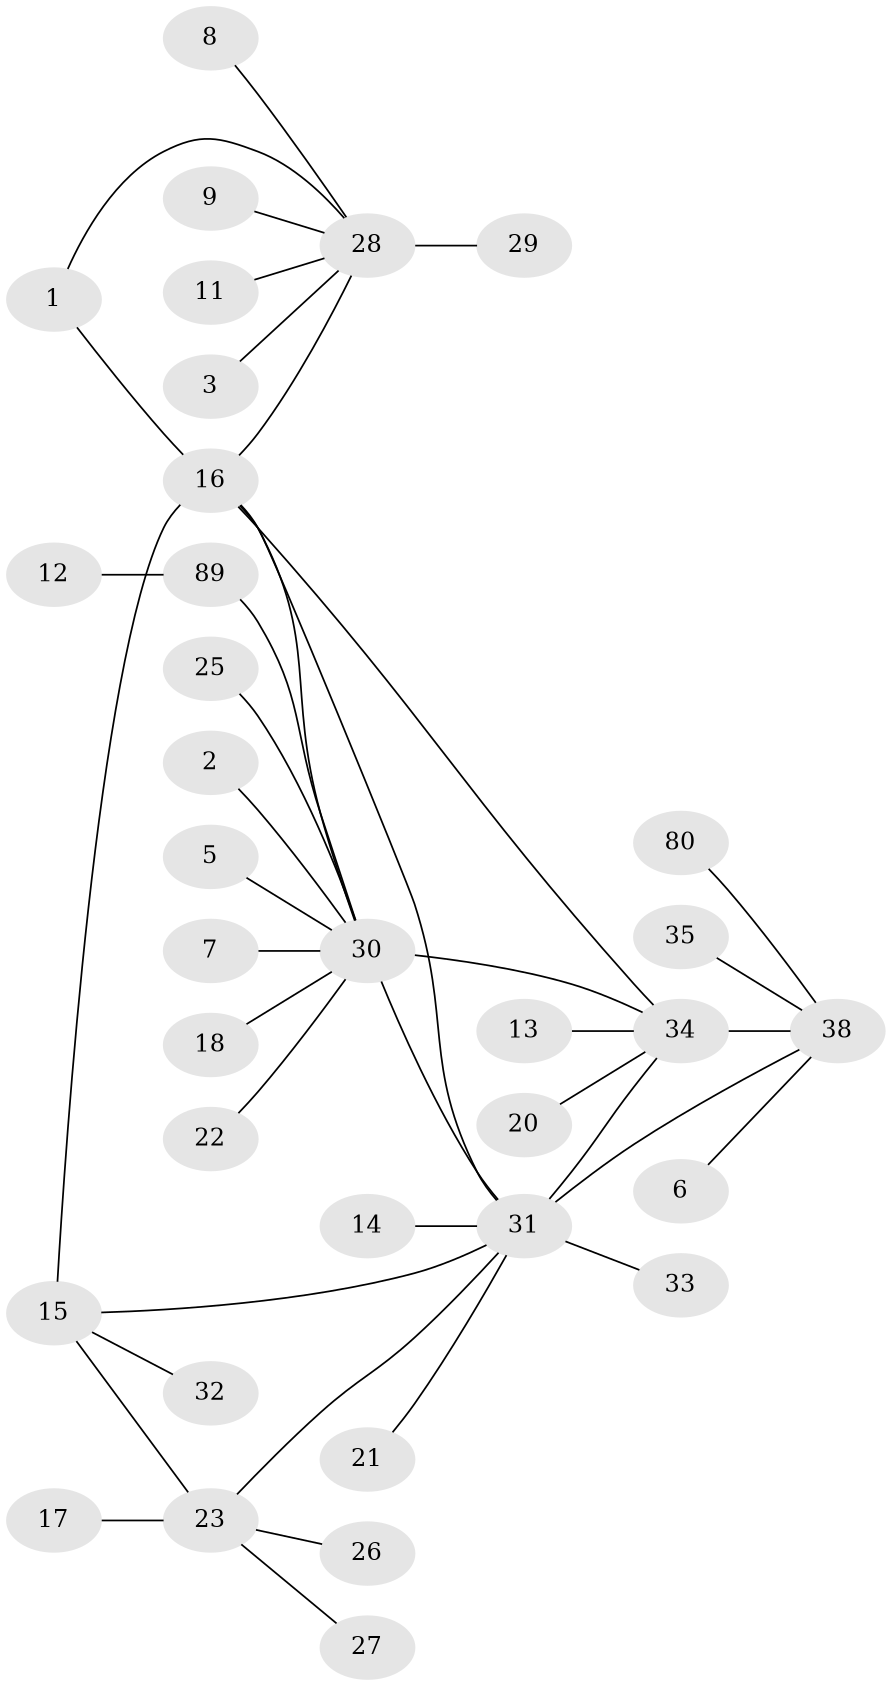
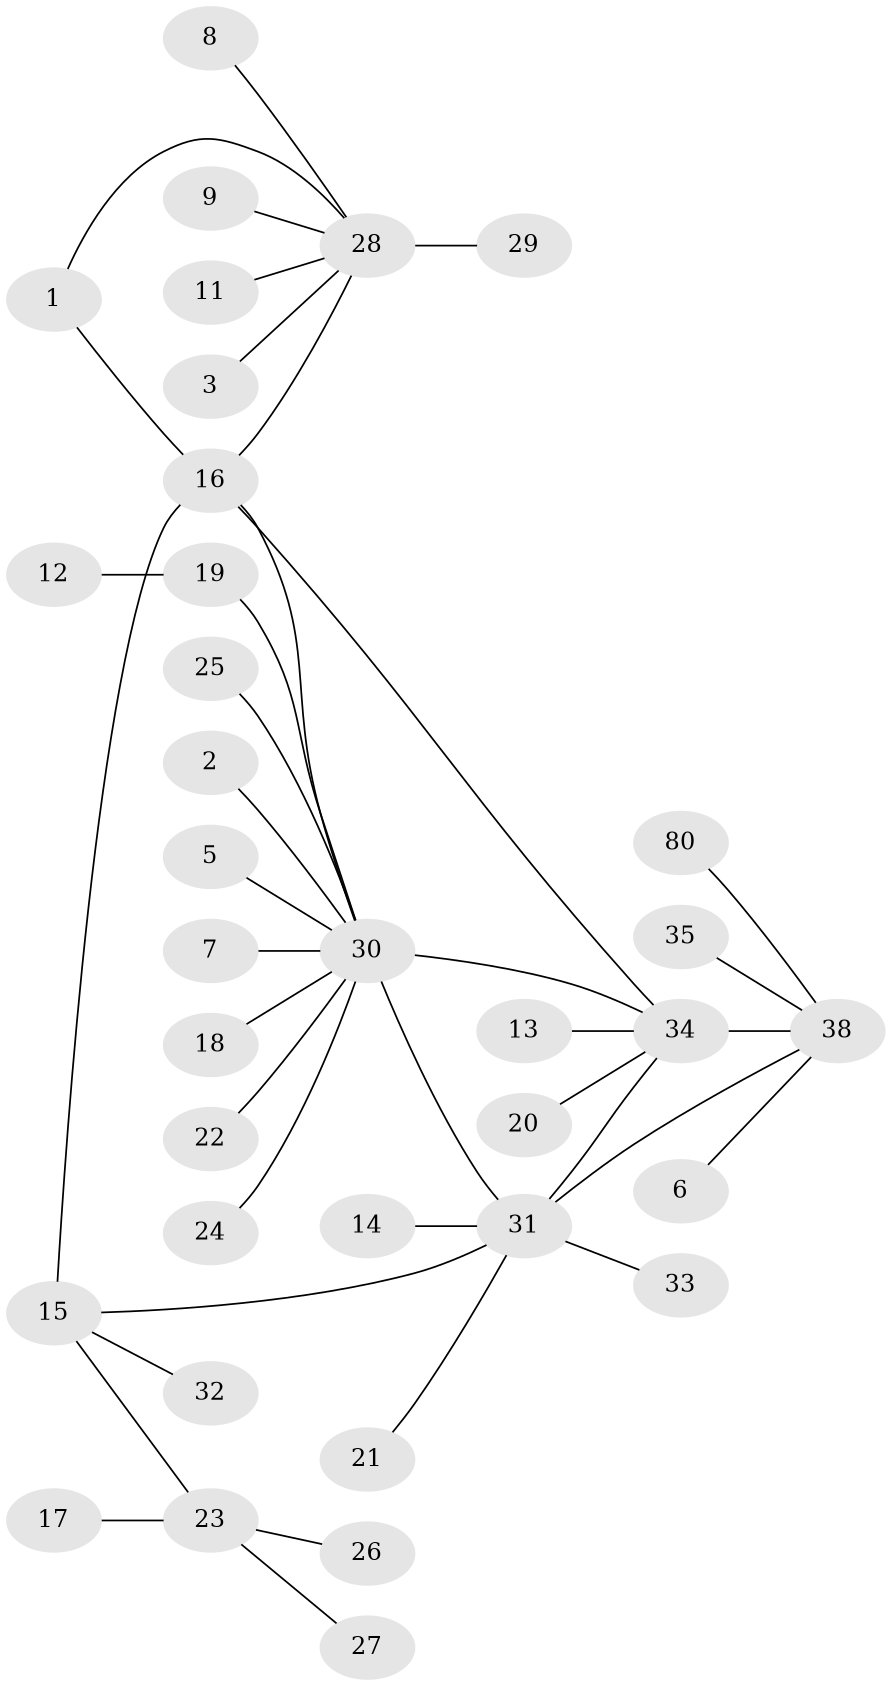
node "89": label "89" -> "19"
edge "16" -- "31": removed
node "24": added
edge "31" -- "23": removed
